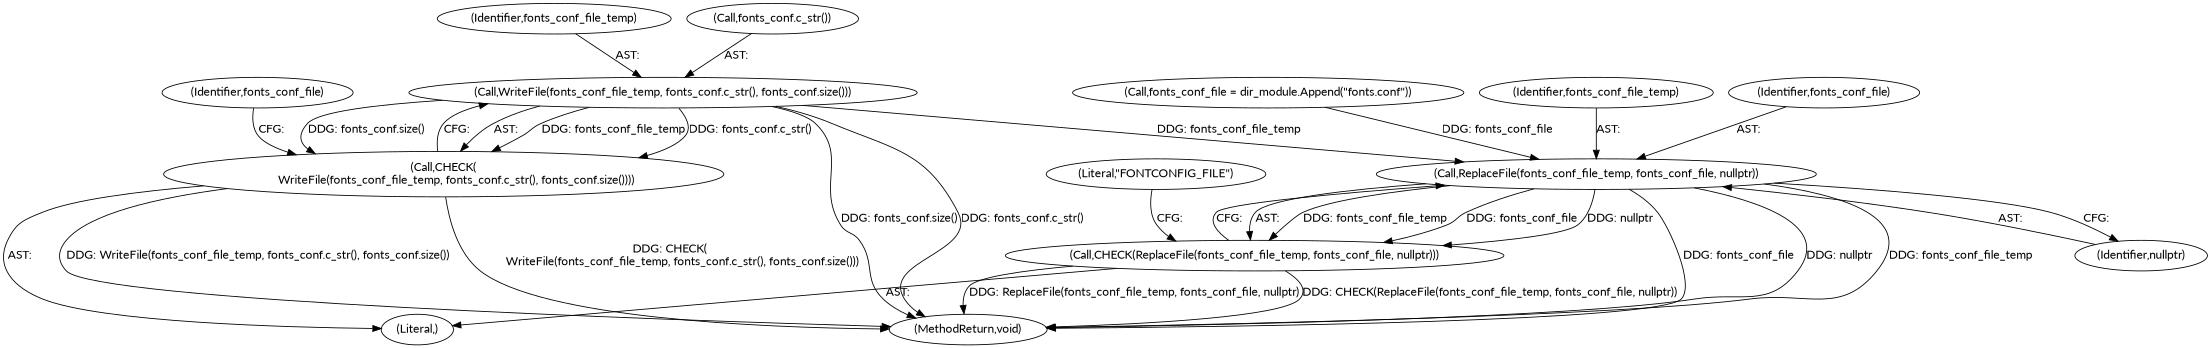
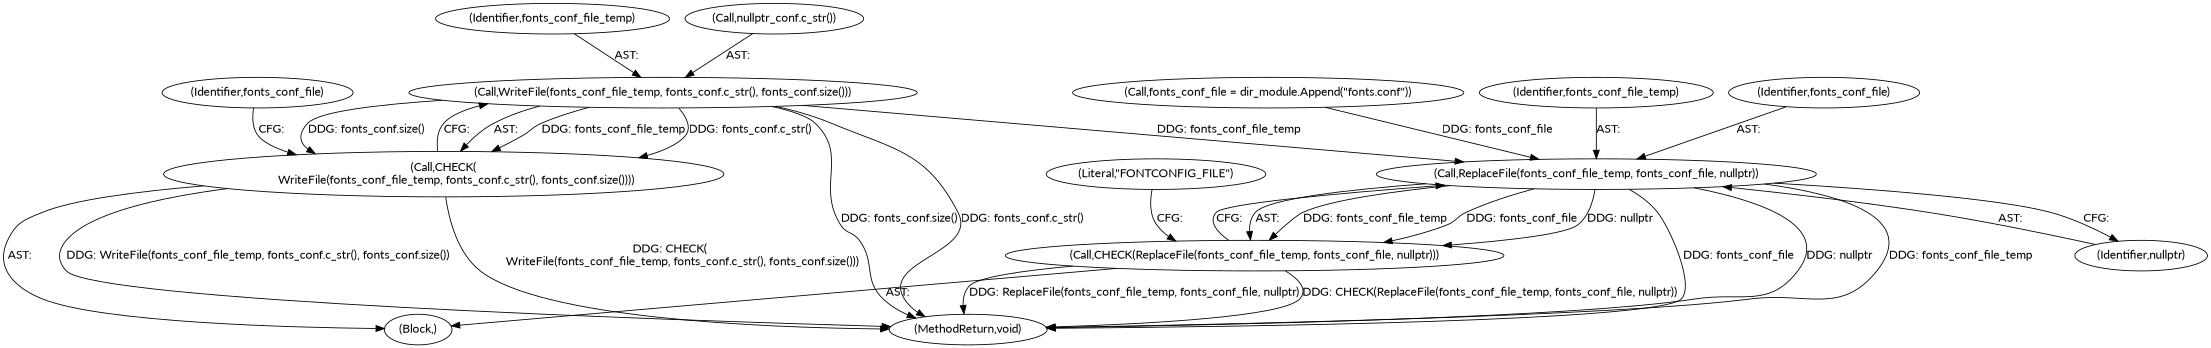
node "(Call,fonts_conf.c_str())": label "(Call,fonts_conf.c_str())" -> "(Call,nullptr_conf.c_str())"
node "(Literal,)": label "(Literal,)" -> "(Block,)"
